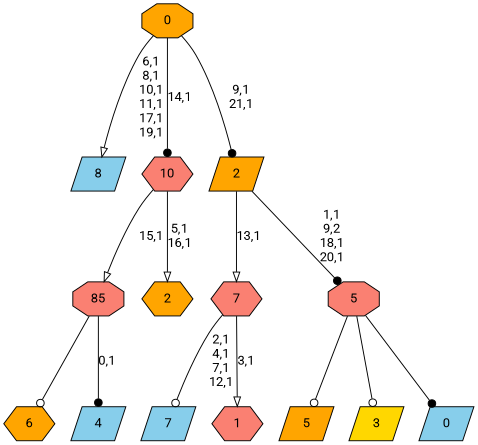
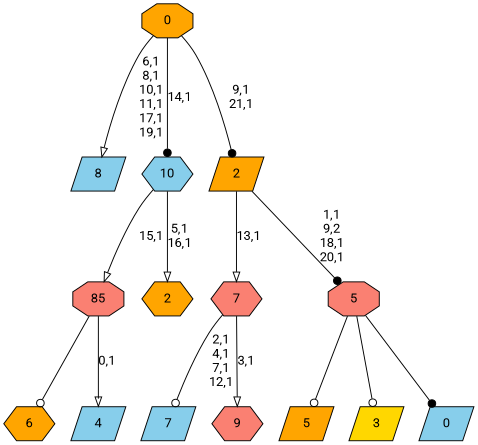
node "10": fillcolor salmon -> skyblue
edge "85" -> "4": arrowhead dot -> onormal
node "1": label "1" -> "9"
